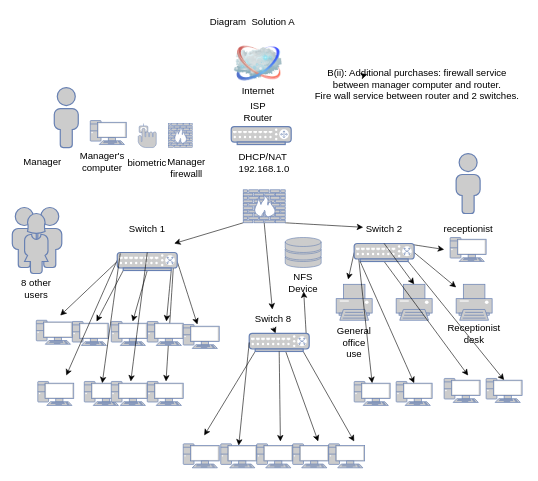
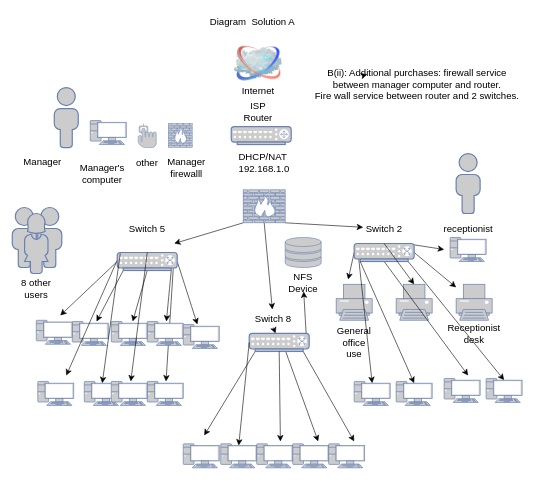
node "Manager's computer": moved (102, 161) -> (102, 173)
node "biometric": label "biometric" -> "other"
node "Switch 1": label "Switch 1" -> "Switch 5"
